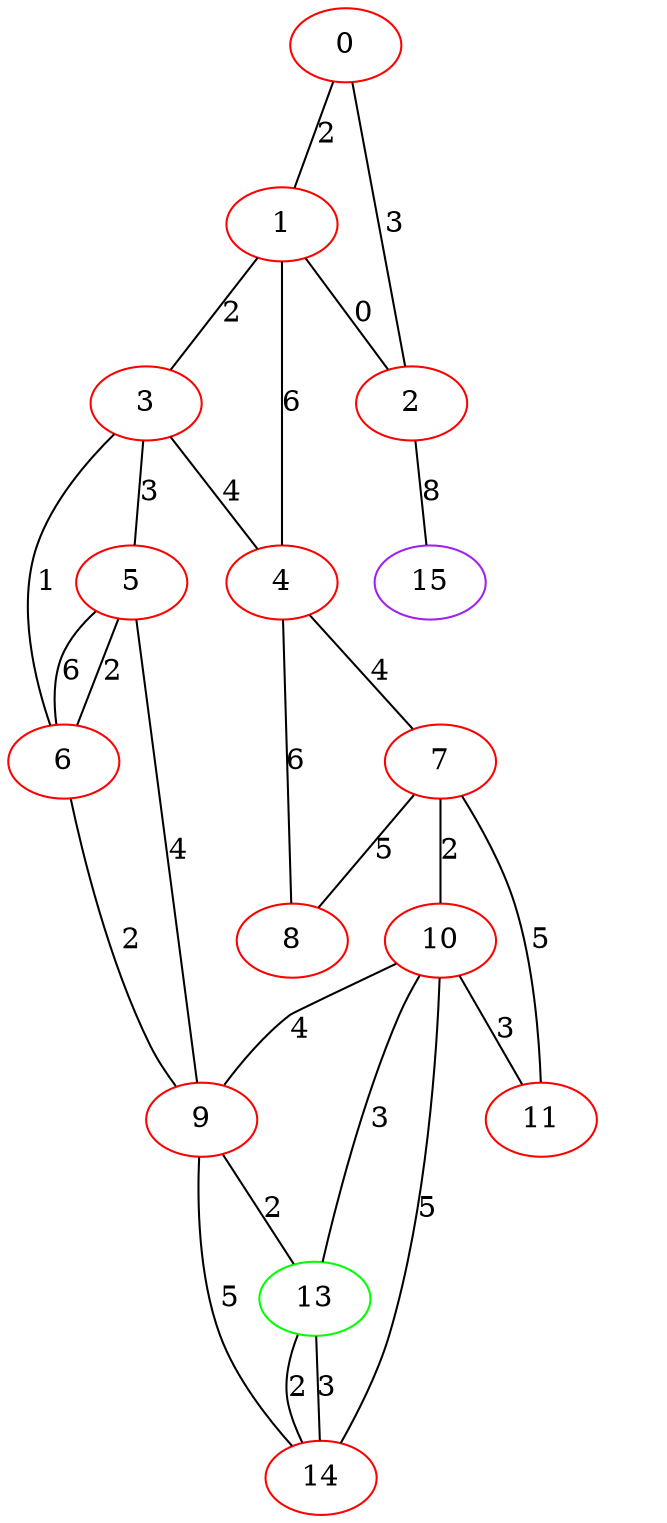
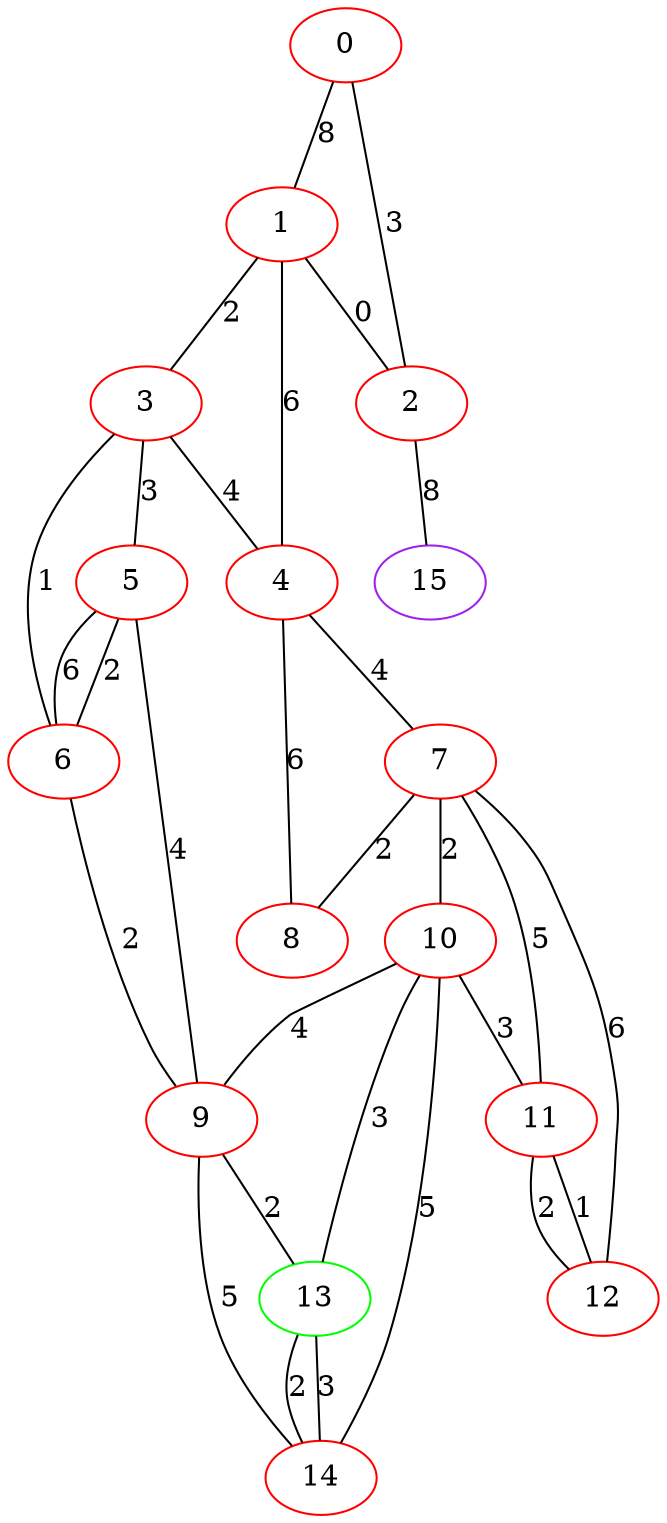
edge "0" -- "1": label "2" -> "8"
edge "7" -- "8": label "5" -> "2"
node "12": added
